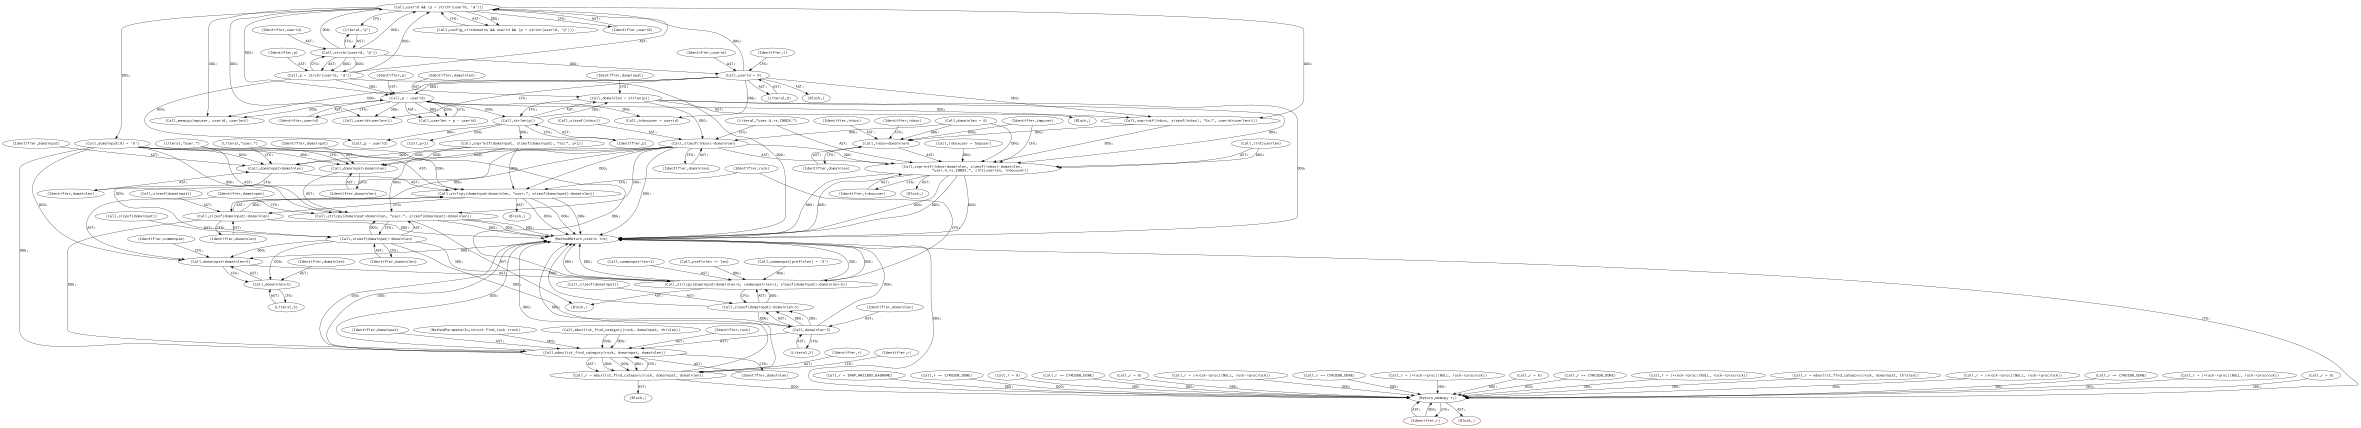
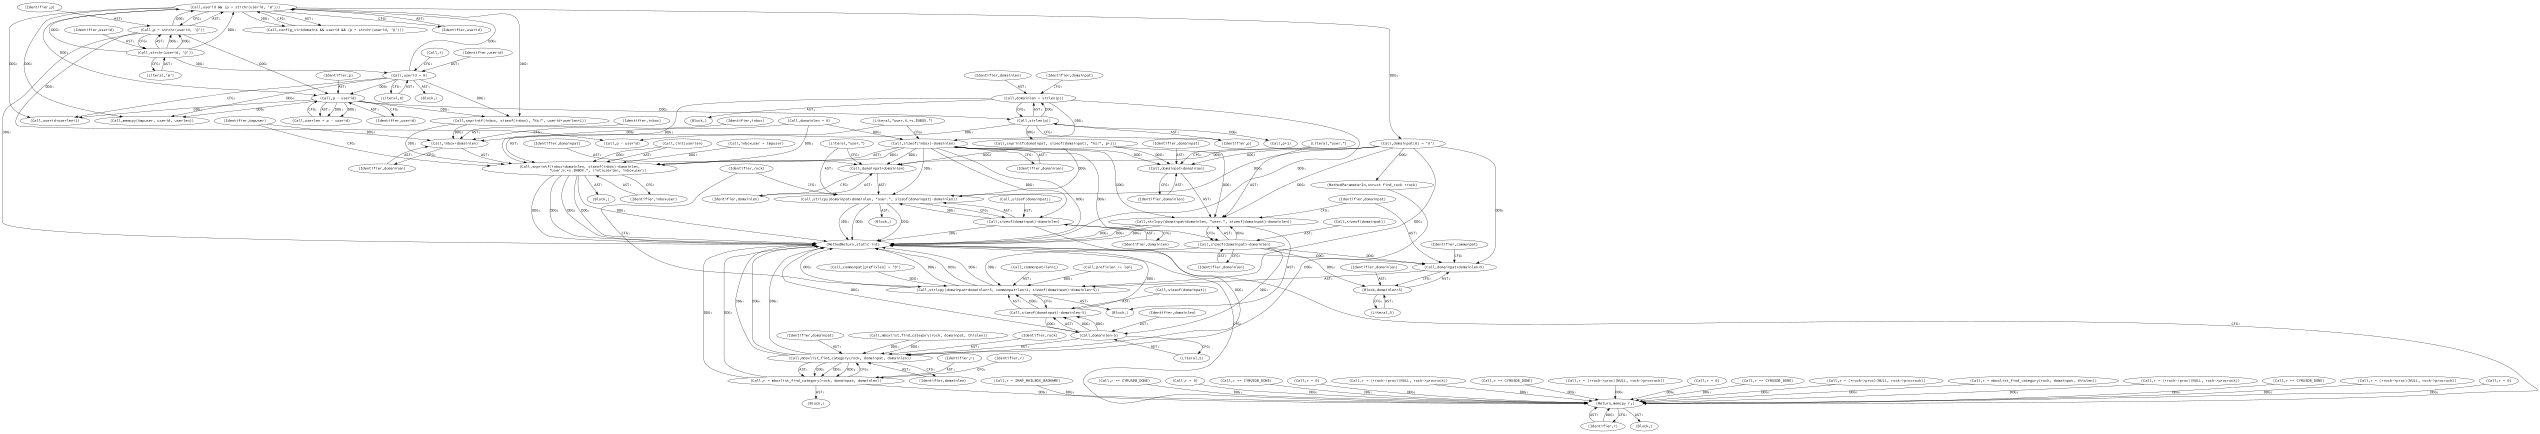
edge "(Call,userid && (p = strchr(userid, '@')))" -> "(Literal,'@')": now "(Call,userid && (p = strchr(userid, '@')))" -> "(Call,p = strchr(userid, '@'))"
node "(Identifier,i)": label "(Identifier,i)" -> "(Call,i)"
edge "(Call,userid = 0)" -> "(Literal,0)": label "AST: " -> "CFG: "
node "(Call,sizeof(inbox))": removed
node "(Call,inboxuser = userid)": removed
node "(Call,domainlen+5)": label "(Call,domainlen+5)" -> "(Block,domainlen+5)"
edge "(Return,memcpy r;)" -> "(MethodReturn,static int)": label "DDG: " -> "CFG: "
edge "(Call,domainpat[0] = '0')" -> "(Call,mboxlist_find_category(rock, domainpat, domainlen))": now "(Call,domainpat[0] = '0')" -> "(MethodParameterIn,struct find_rock *rock)"
